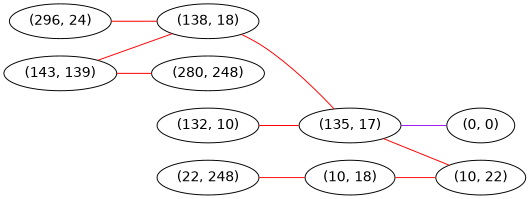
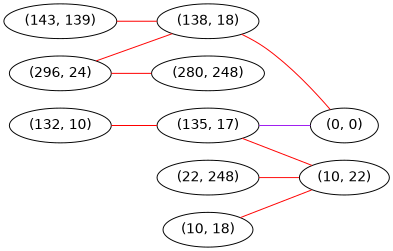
edge "(138, 18)" -- "(135, 17)": now "(138, 18)" -- "(0, 0)"
edge "(143, 139)" -- "(280, 248)": now "(296, 24)" -- "(280, 248)"
edge "(22, 248)" -- "(10, 18)": now "(22, 248)" -- "(10, 22)"
